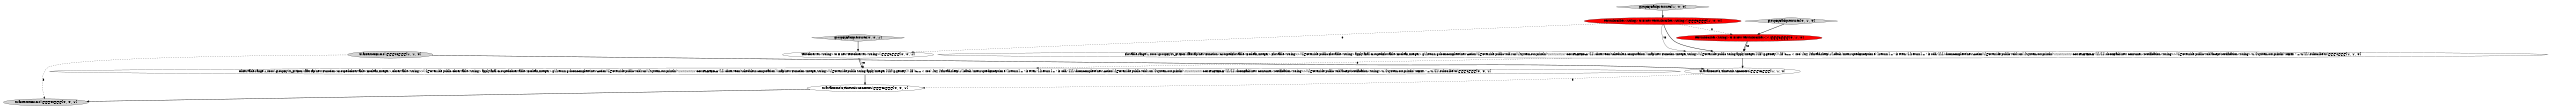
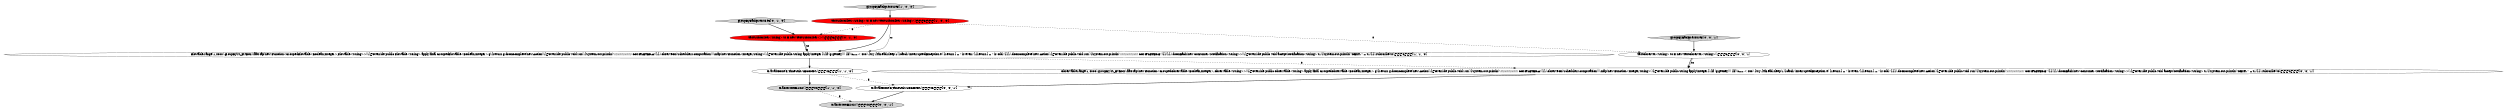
edge "ts.assertNoErrors()@@@44@@@['1', '1', '0']" -> "ts.awaitDone(5,TimeUnit.SECONDS)@@@43@@@['1', '1', '0']": reversed
